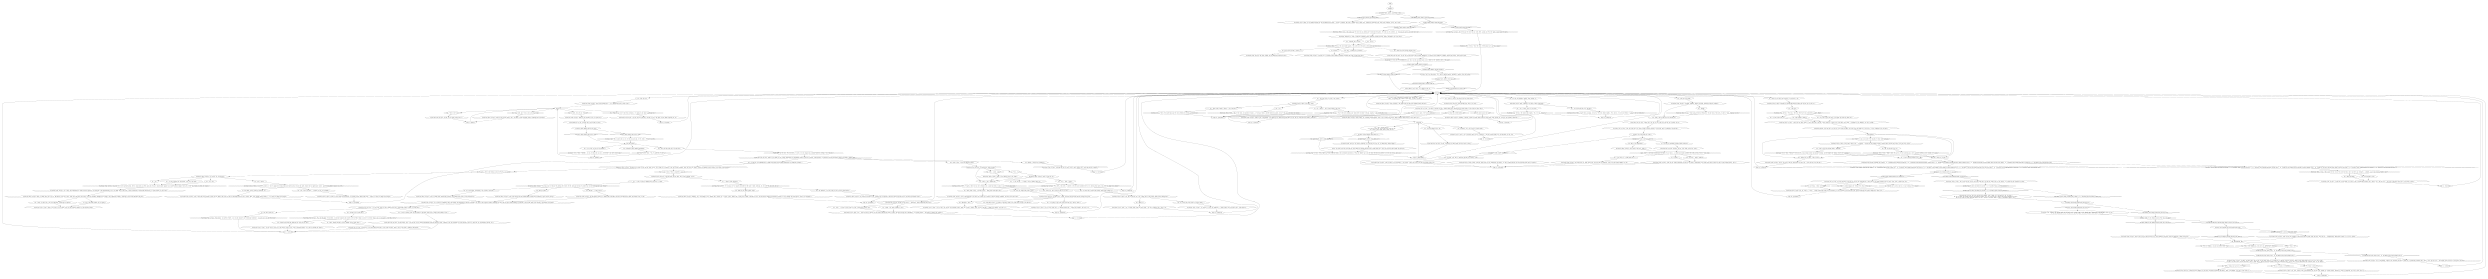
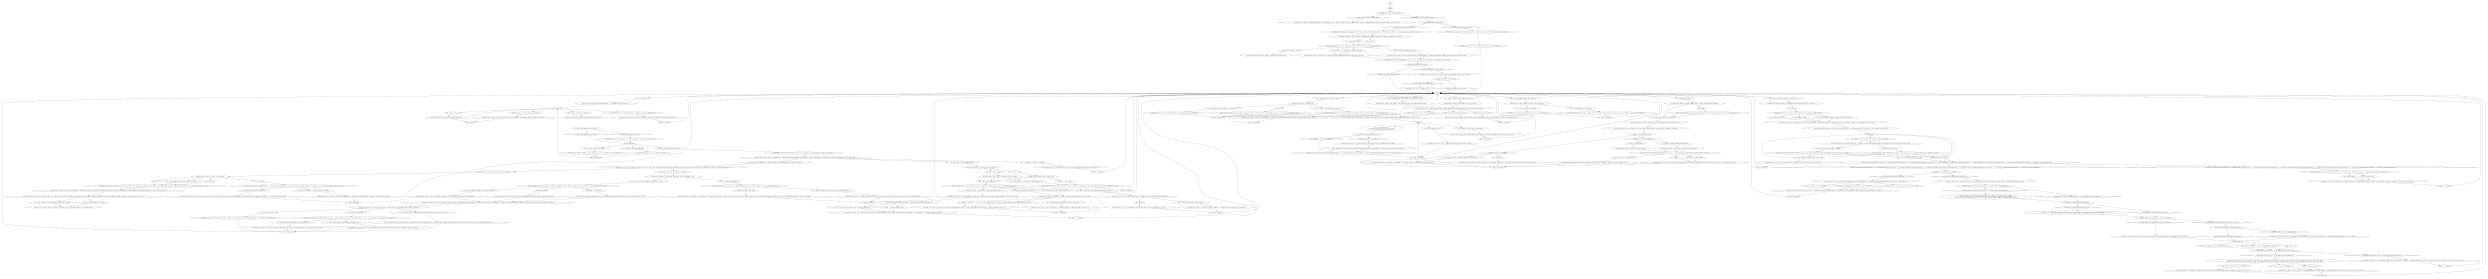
node "Electrochemistry: Oh-oh, you know who's got things to hide!?": removed
node "You: Say nothing.": added
